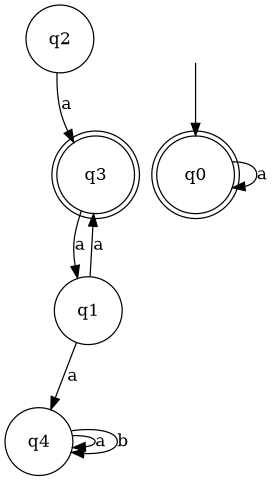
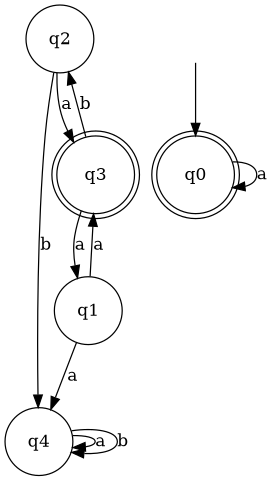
edge "q3" -> "q2": added, label "b"
edge "q2" -> "q4": added, label "b"
